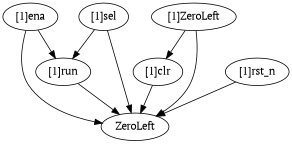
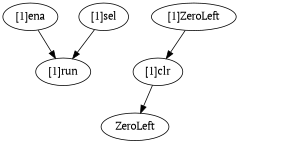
edge "[1]sel" -> "ZeroLeft": removed
node "[1]rst_n": removed
edge "[1]ZeroLeft" -> "ZeroLeft": removed
edge "[1]ena" -> "ZeroLeft": removed
edge "[1]run" -> "ZeroLeft": removed
